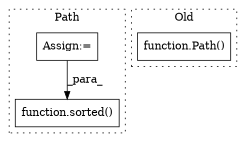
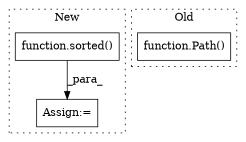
cluster "Path": label "Path" -> "New"
edge "Assign:=" -> "function.sorted()": reversed
